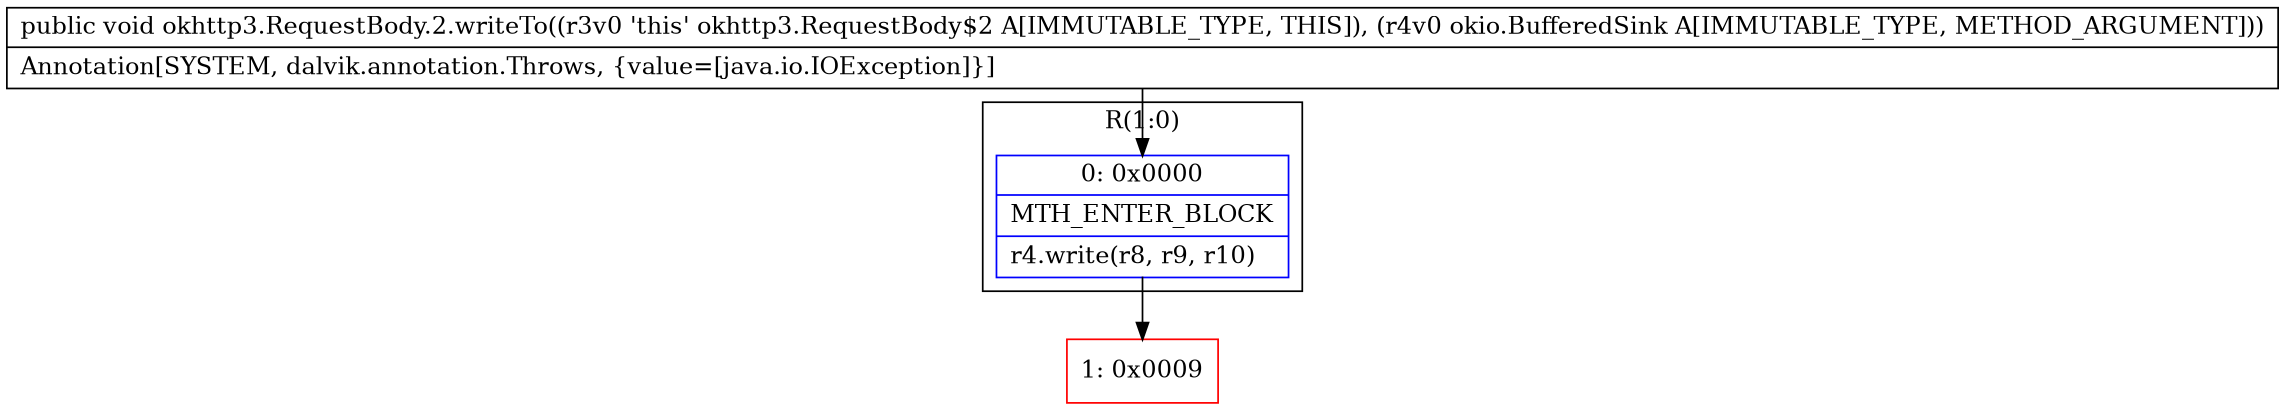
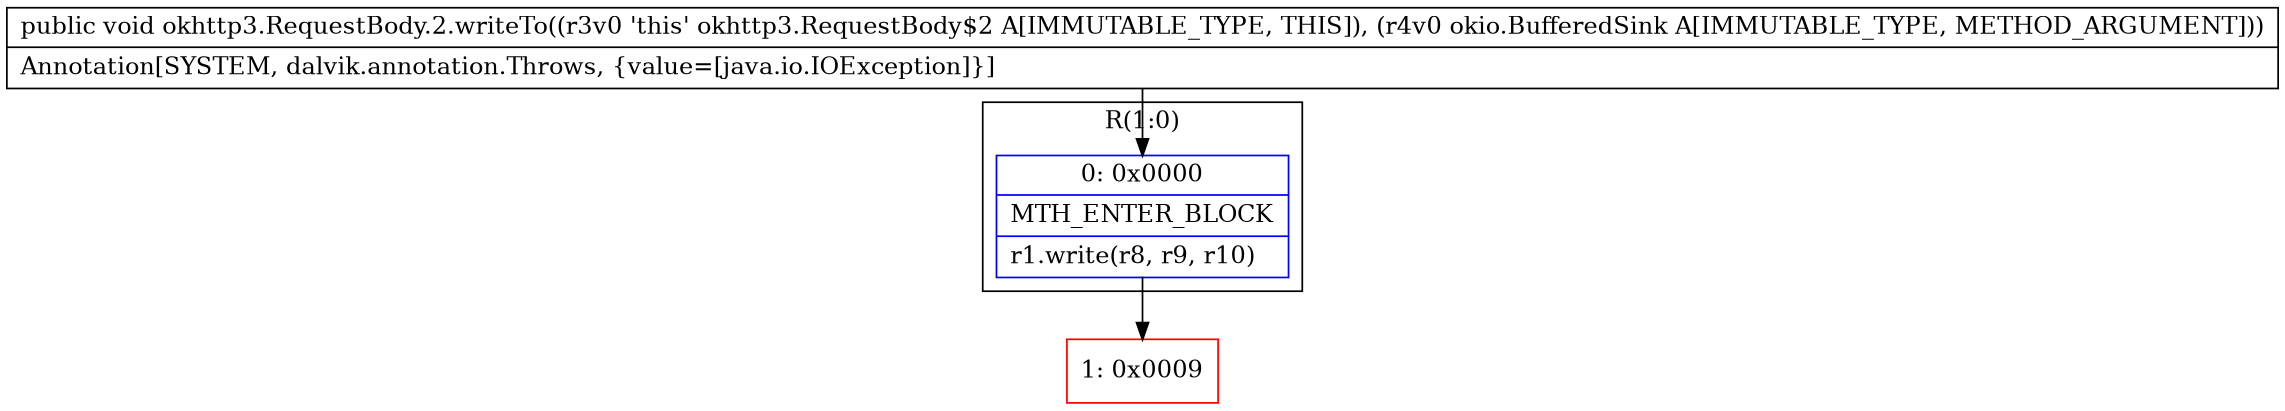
node "0: 0x0000": text "r4.write(r8, r9, r10)" -> "r1.write(r8, r9, r10)"
